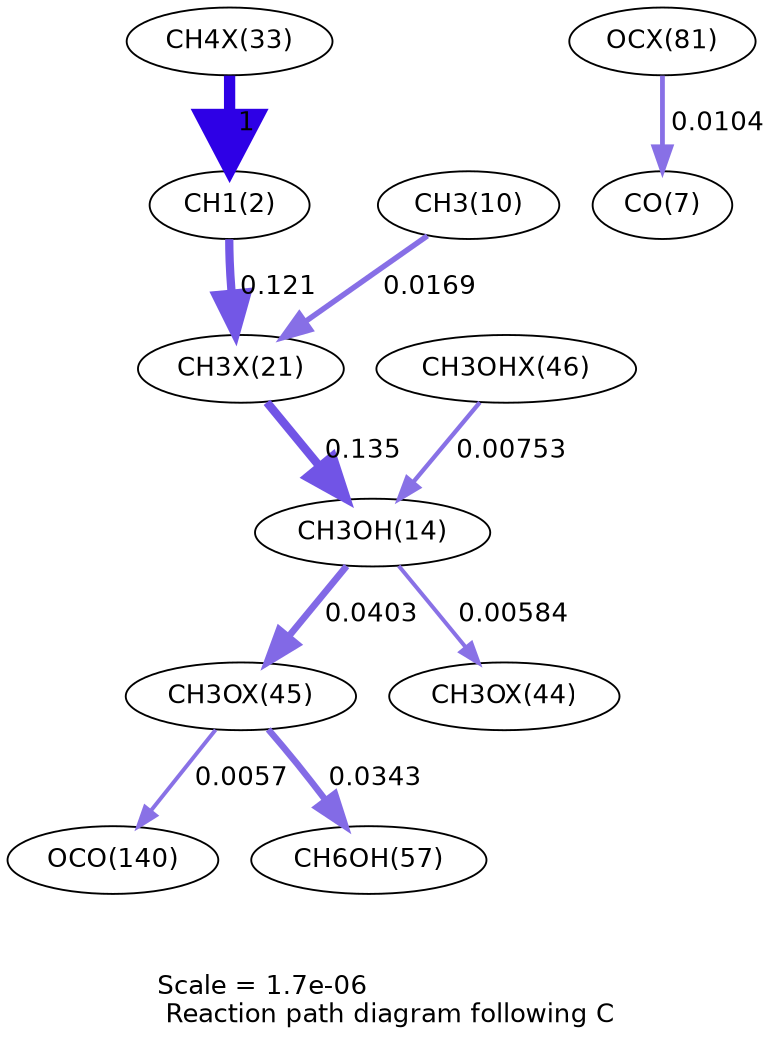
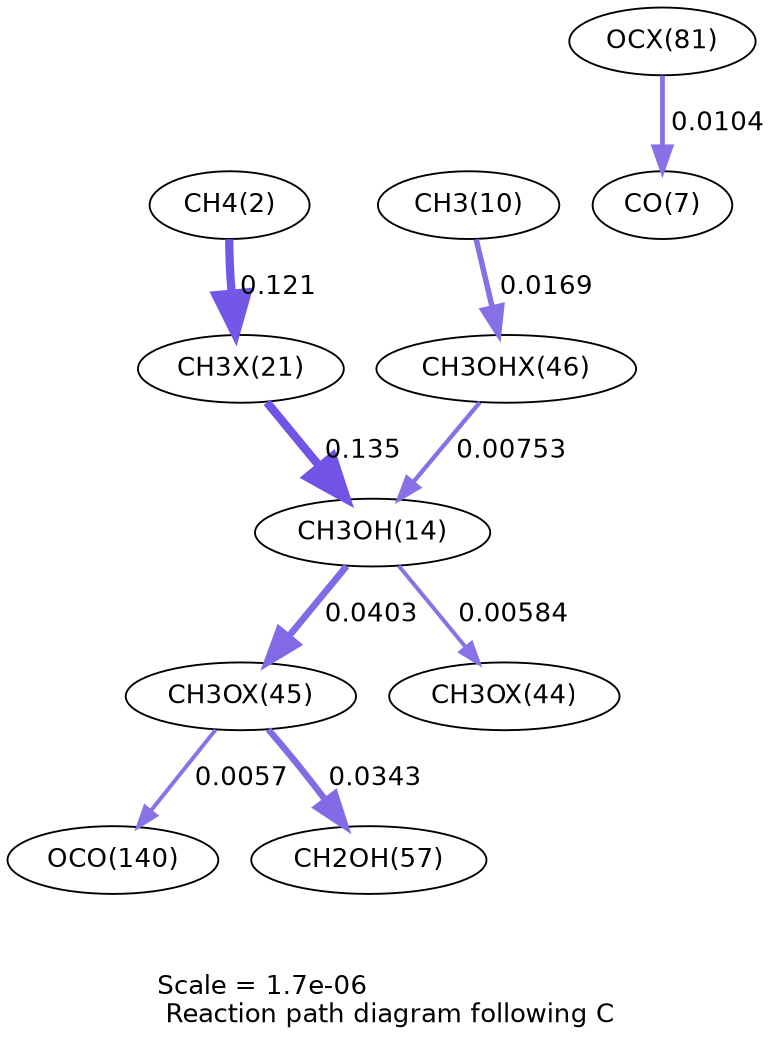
node "CH4X(33)": removed
node "CH1(2)": label "CH1(2)" -> "CH4(2)"
edge "CH3(10)" -> "CH3X(21)": now "CH3(10)" -> "CH3OHX(46)"
node "CH6OH(57)": label "CH6OH(57)" -> "CH2OH(57)"
